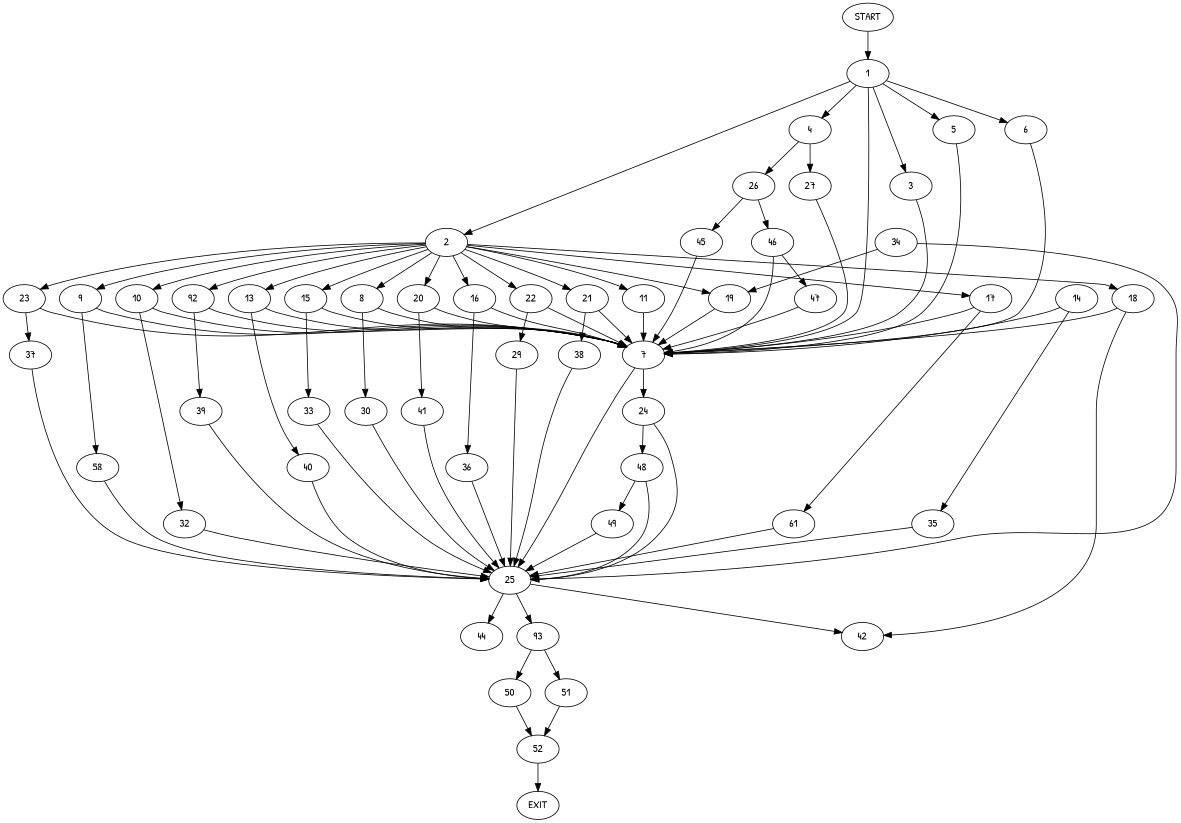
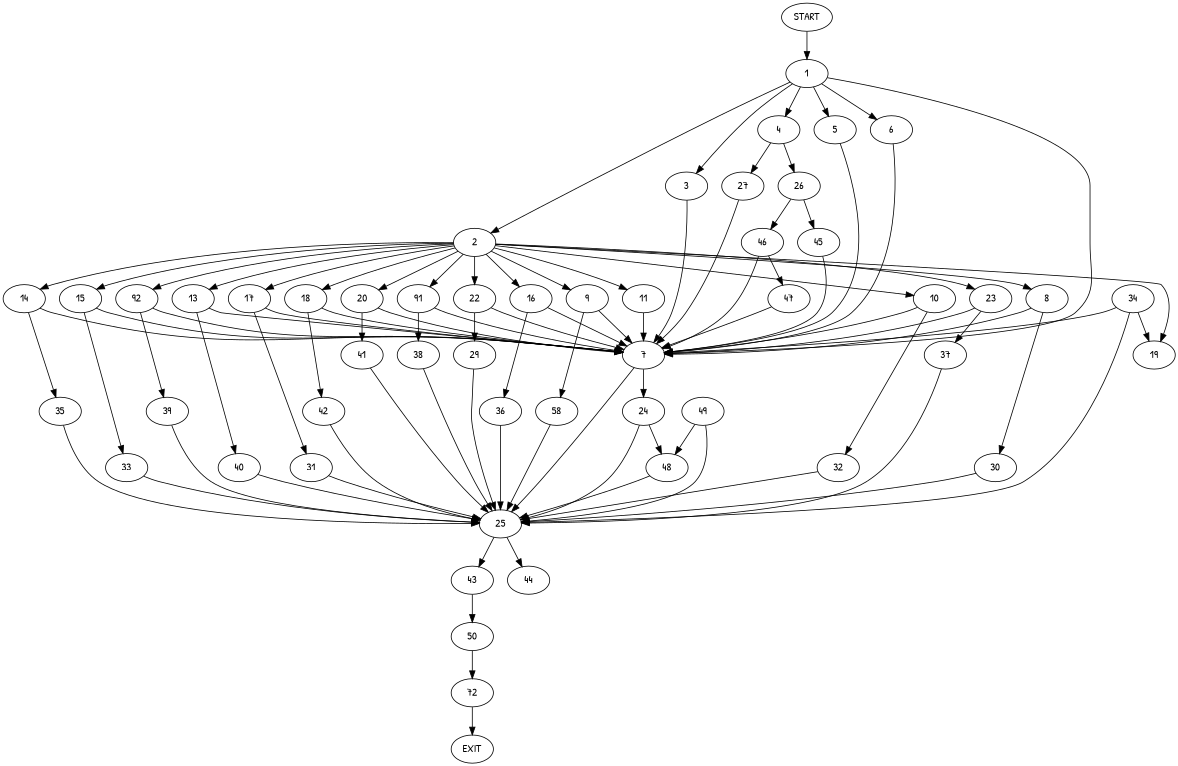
edge "2" -> "14": added
node "21": label "21" -> "91"
edge "19" -> "7": now "34" -> "7"
edge "48" -> "49": reversed
node "61": label "61" -> "31"
edge "25" -> "42": reversed
node "93": label "93" -> "43"
node "51": removed
node "52": label "52" -> "72"
